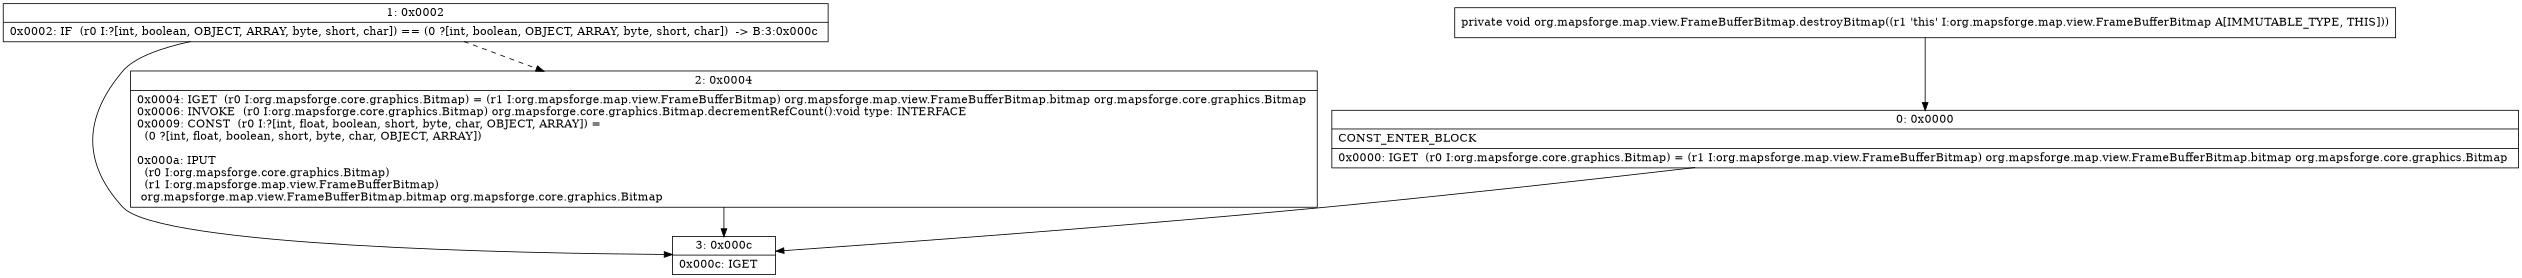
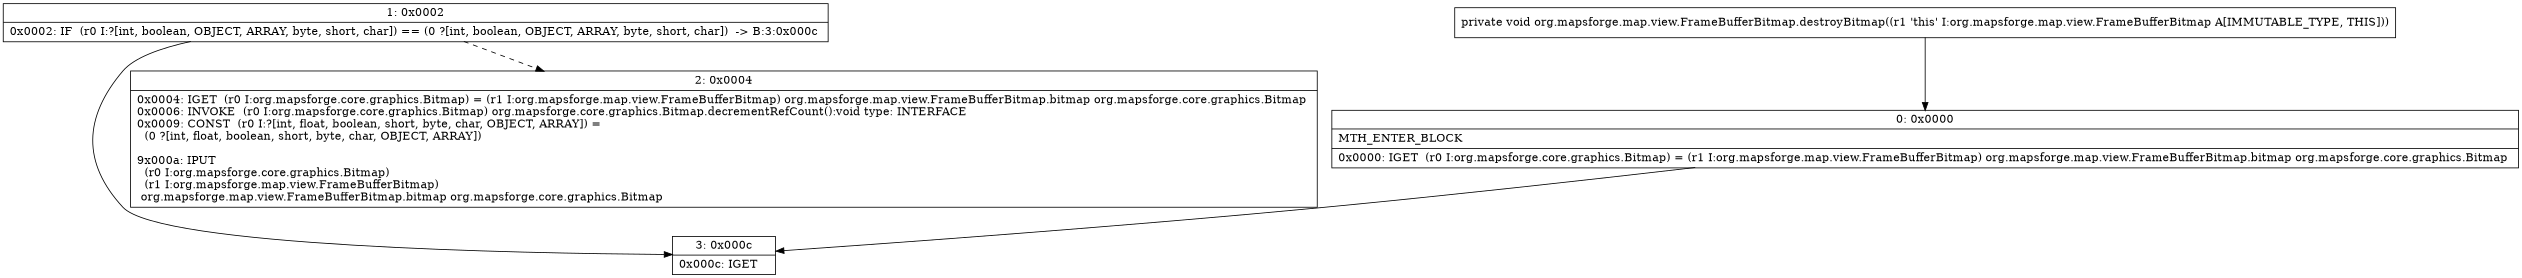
node "0: 0x0000": text "CONST_ENTER_BLOCK" -> "MTH_ENTER_BLOCK"
node "2: 0x0004": text "0x000a: IPUT" -> "9x000a: IPUT"
edge "2: 0x0004" -> "3: 0x000c": removed
